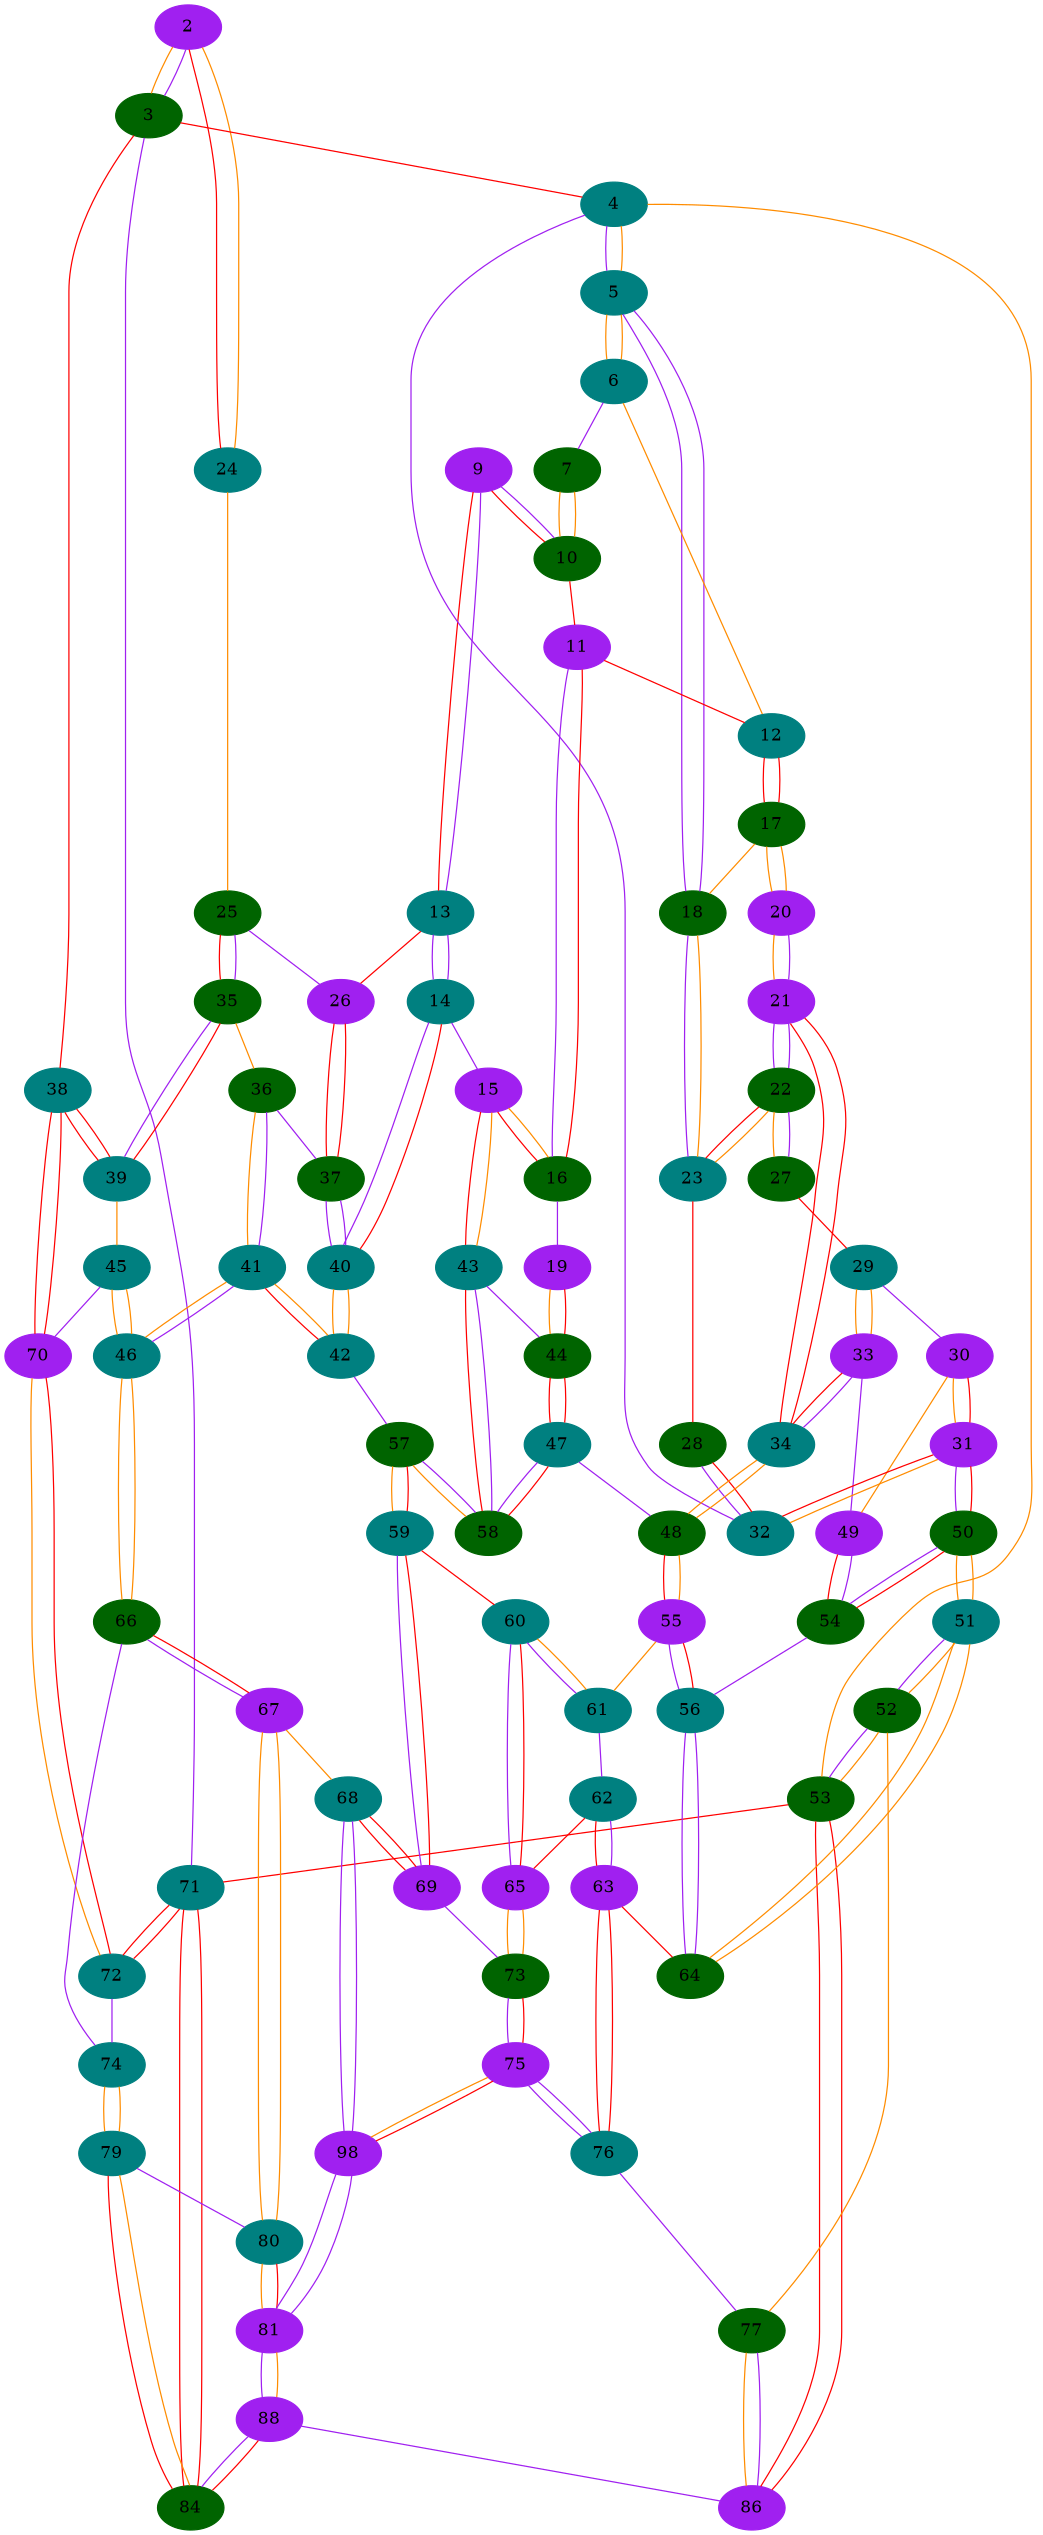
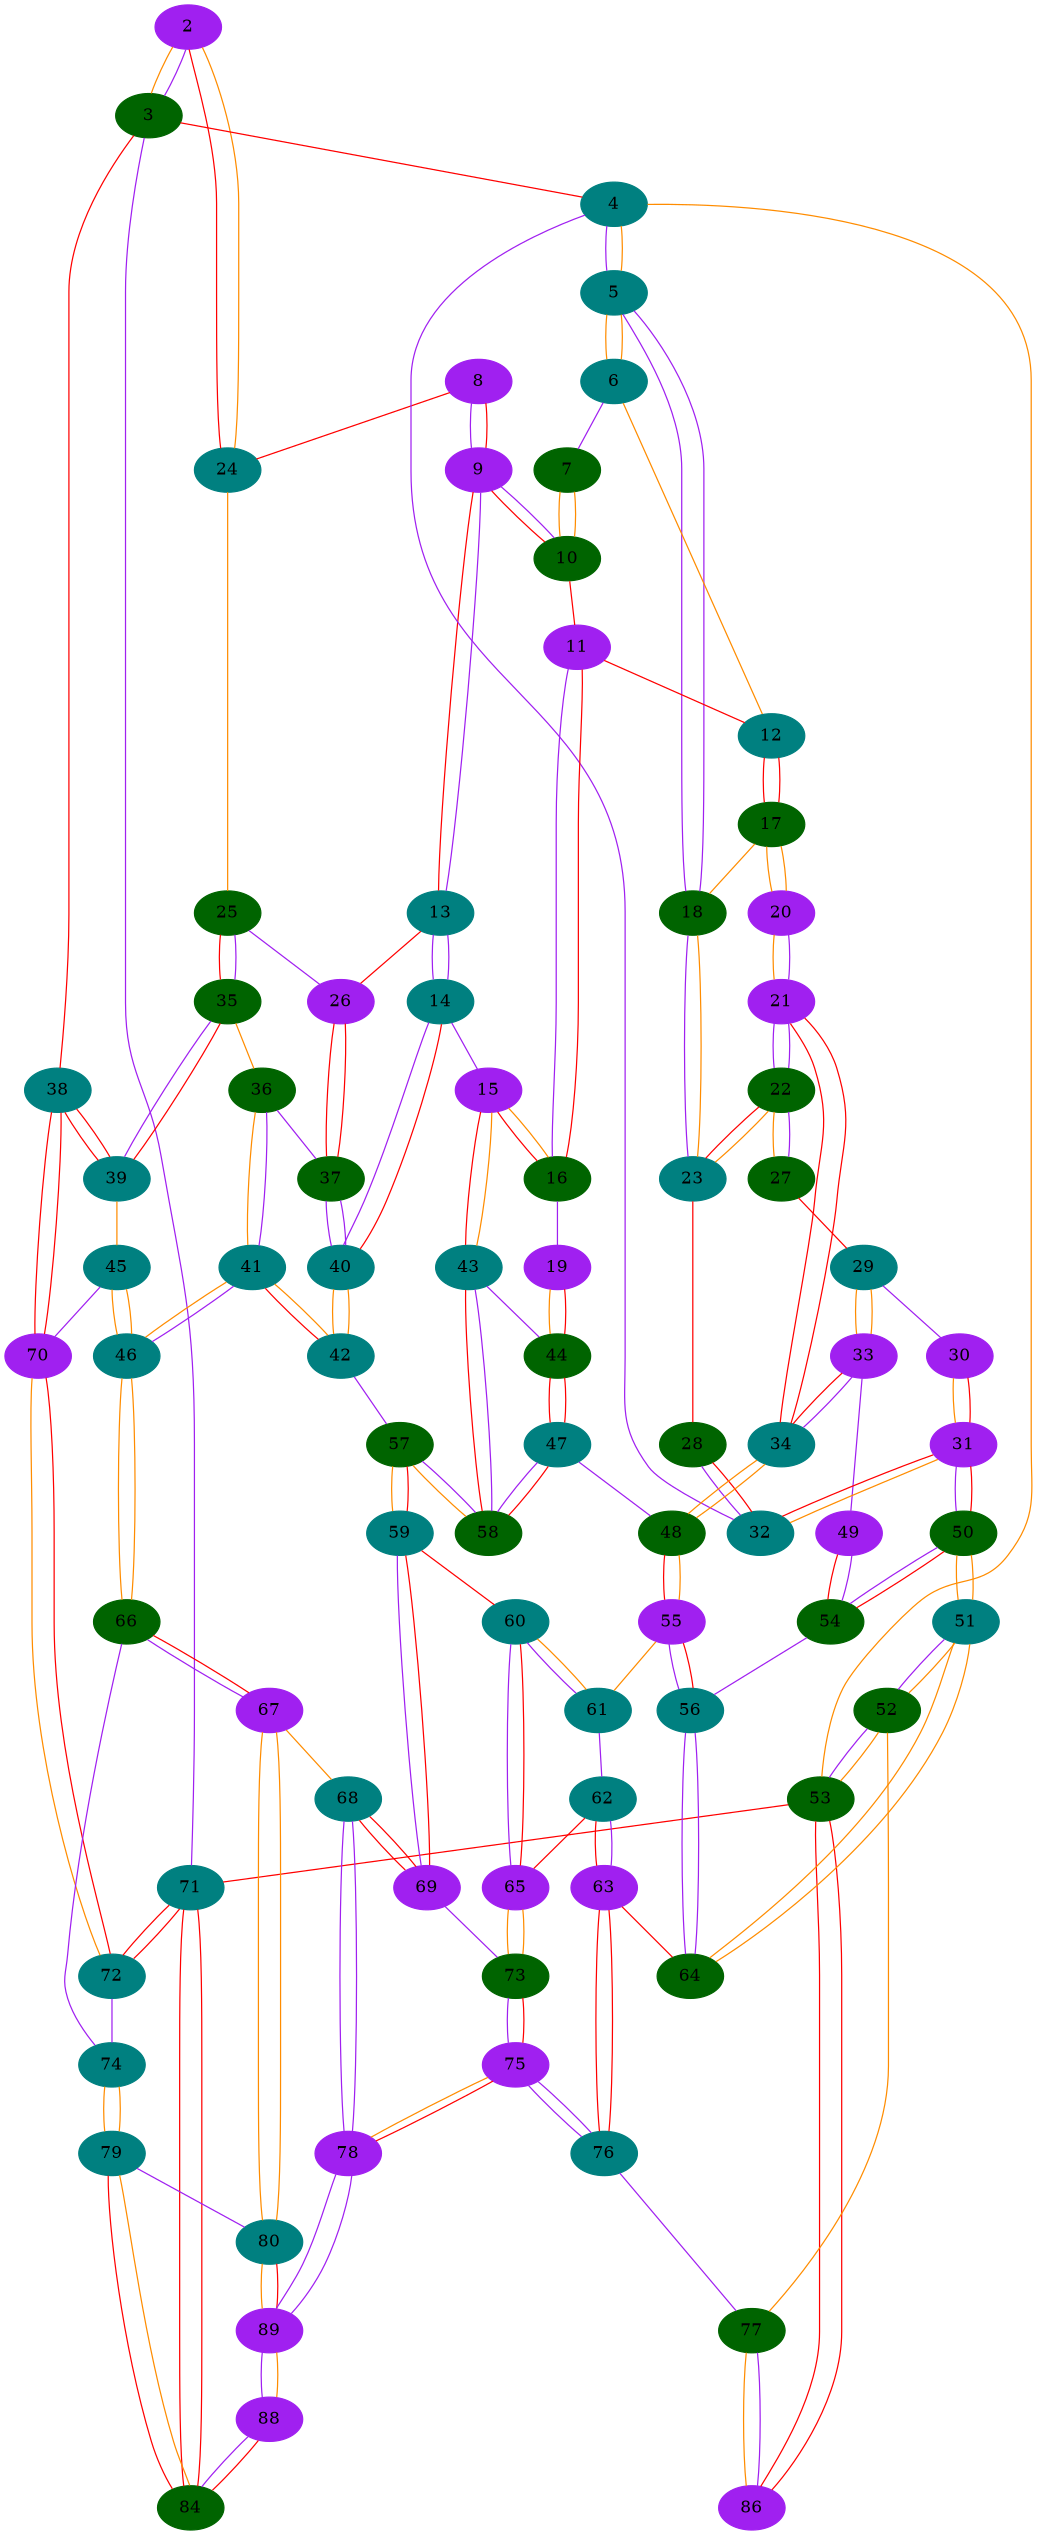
node "8": added
edge "30" -- "49": removed
node "98": label "98" -> "78"
node "81": label "81" -> "89"
edge "88" -- "86": removed
